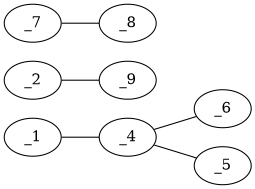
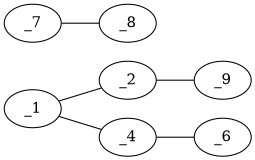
edge "_2" -- "_1": added
node "_5": removed
